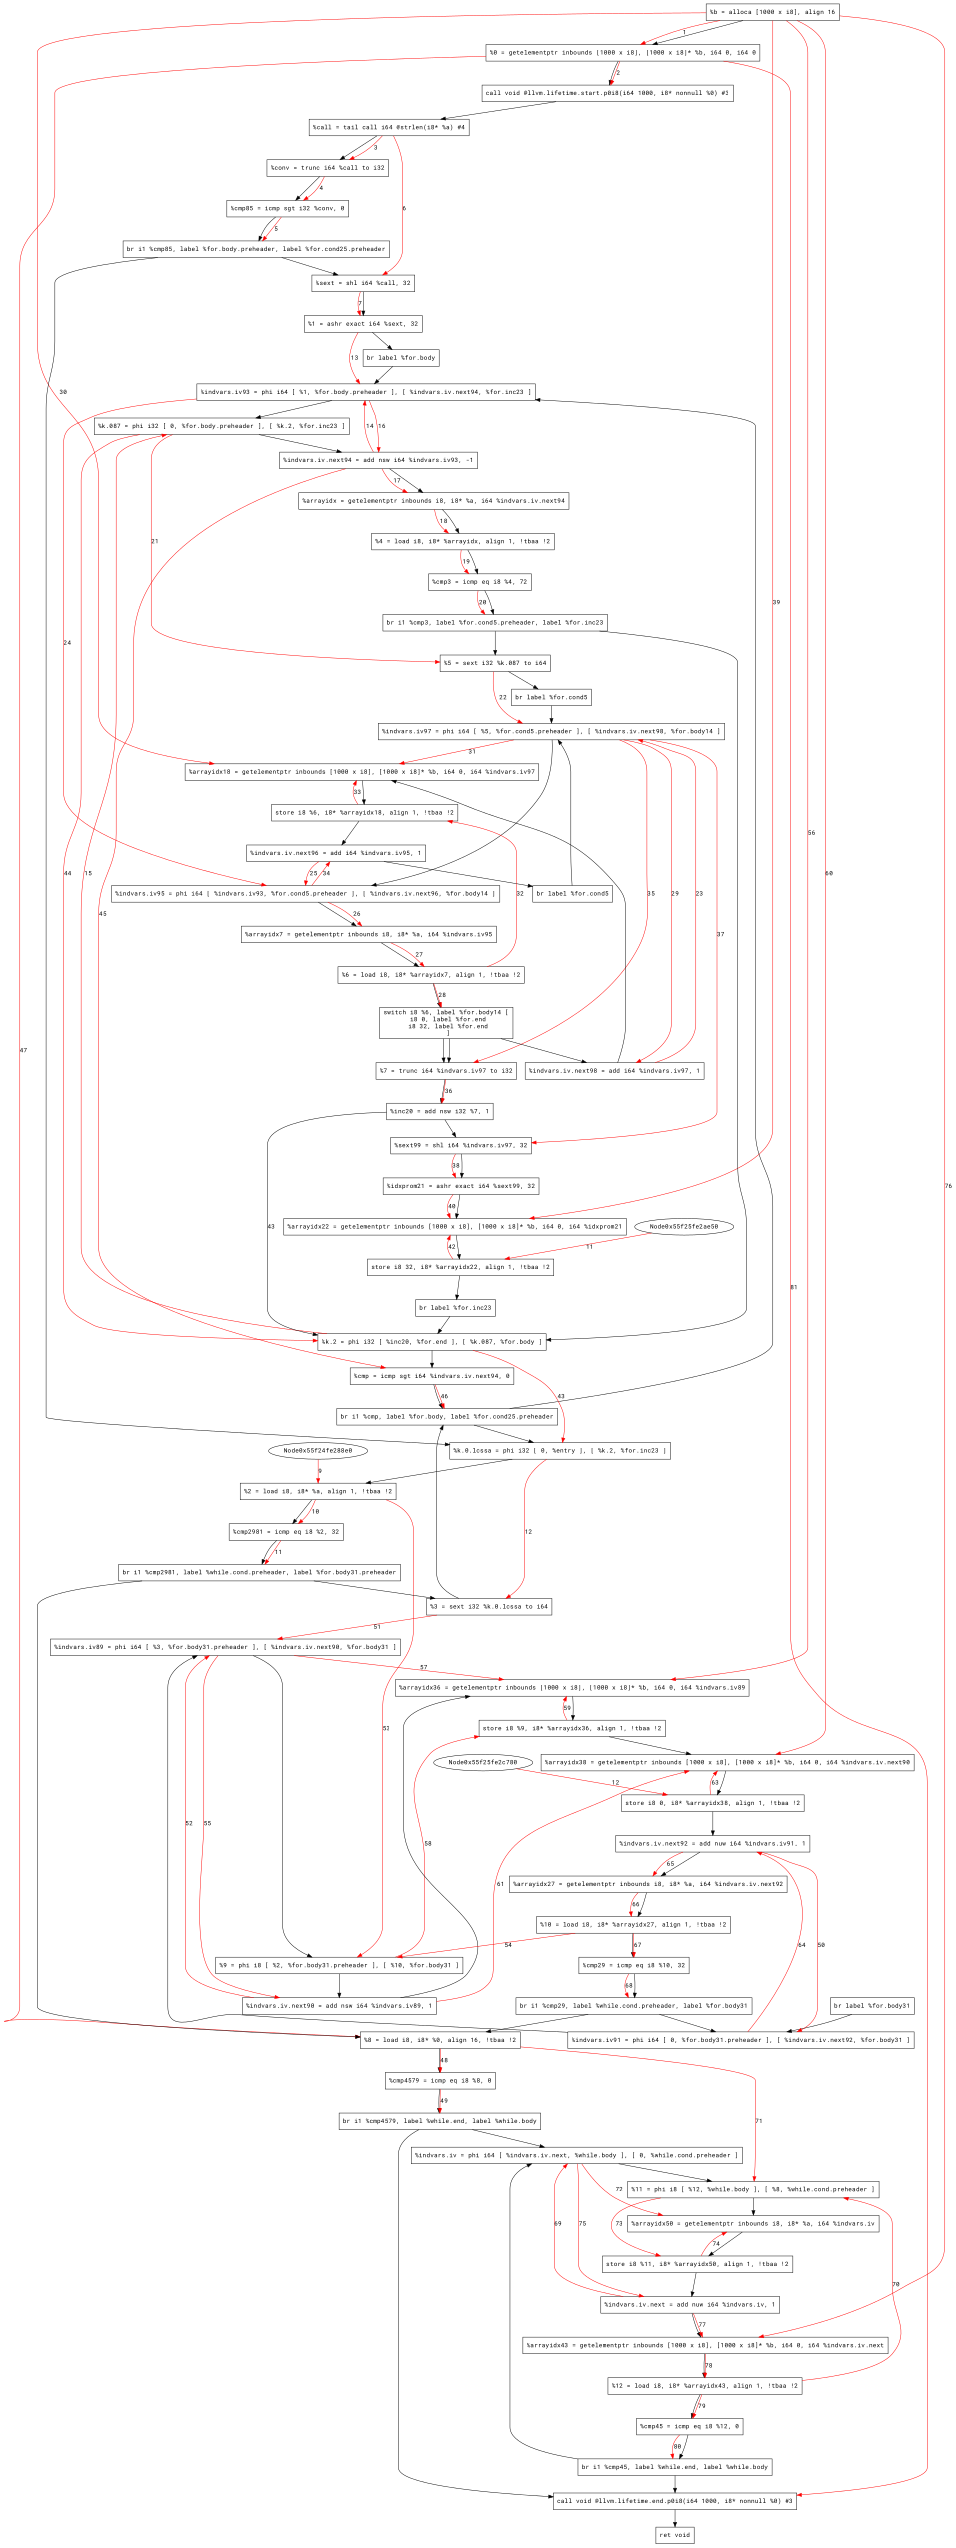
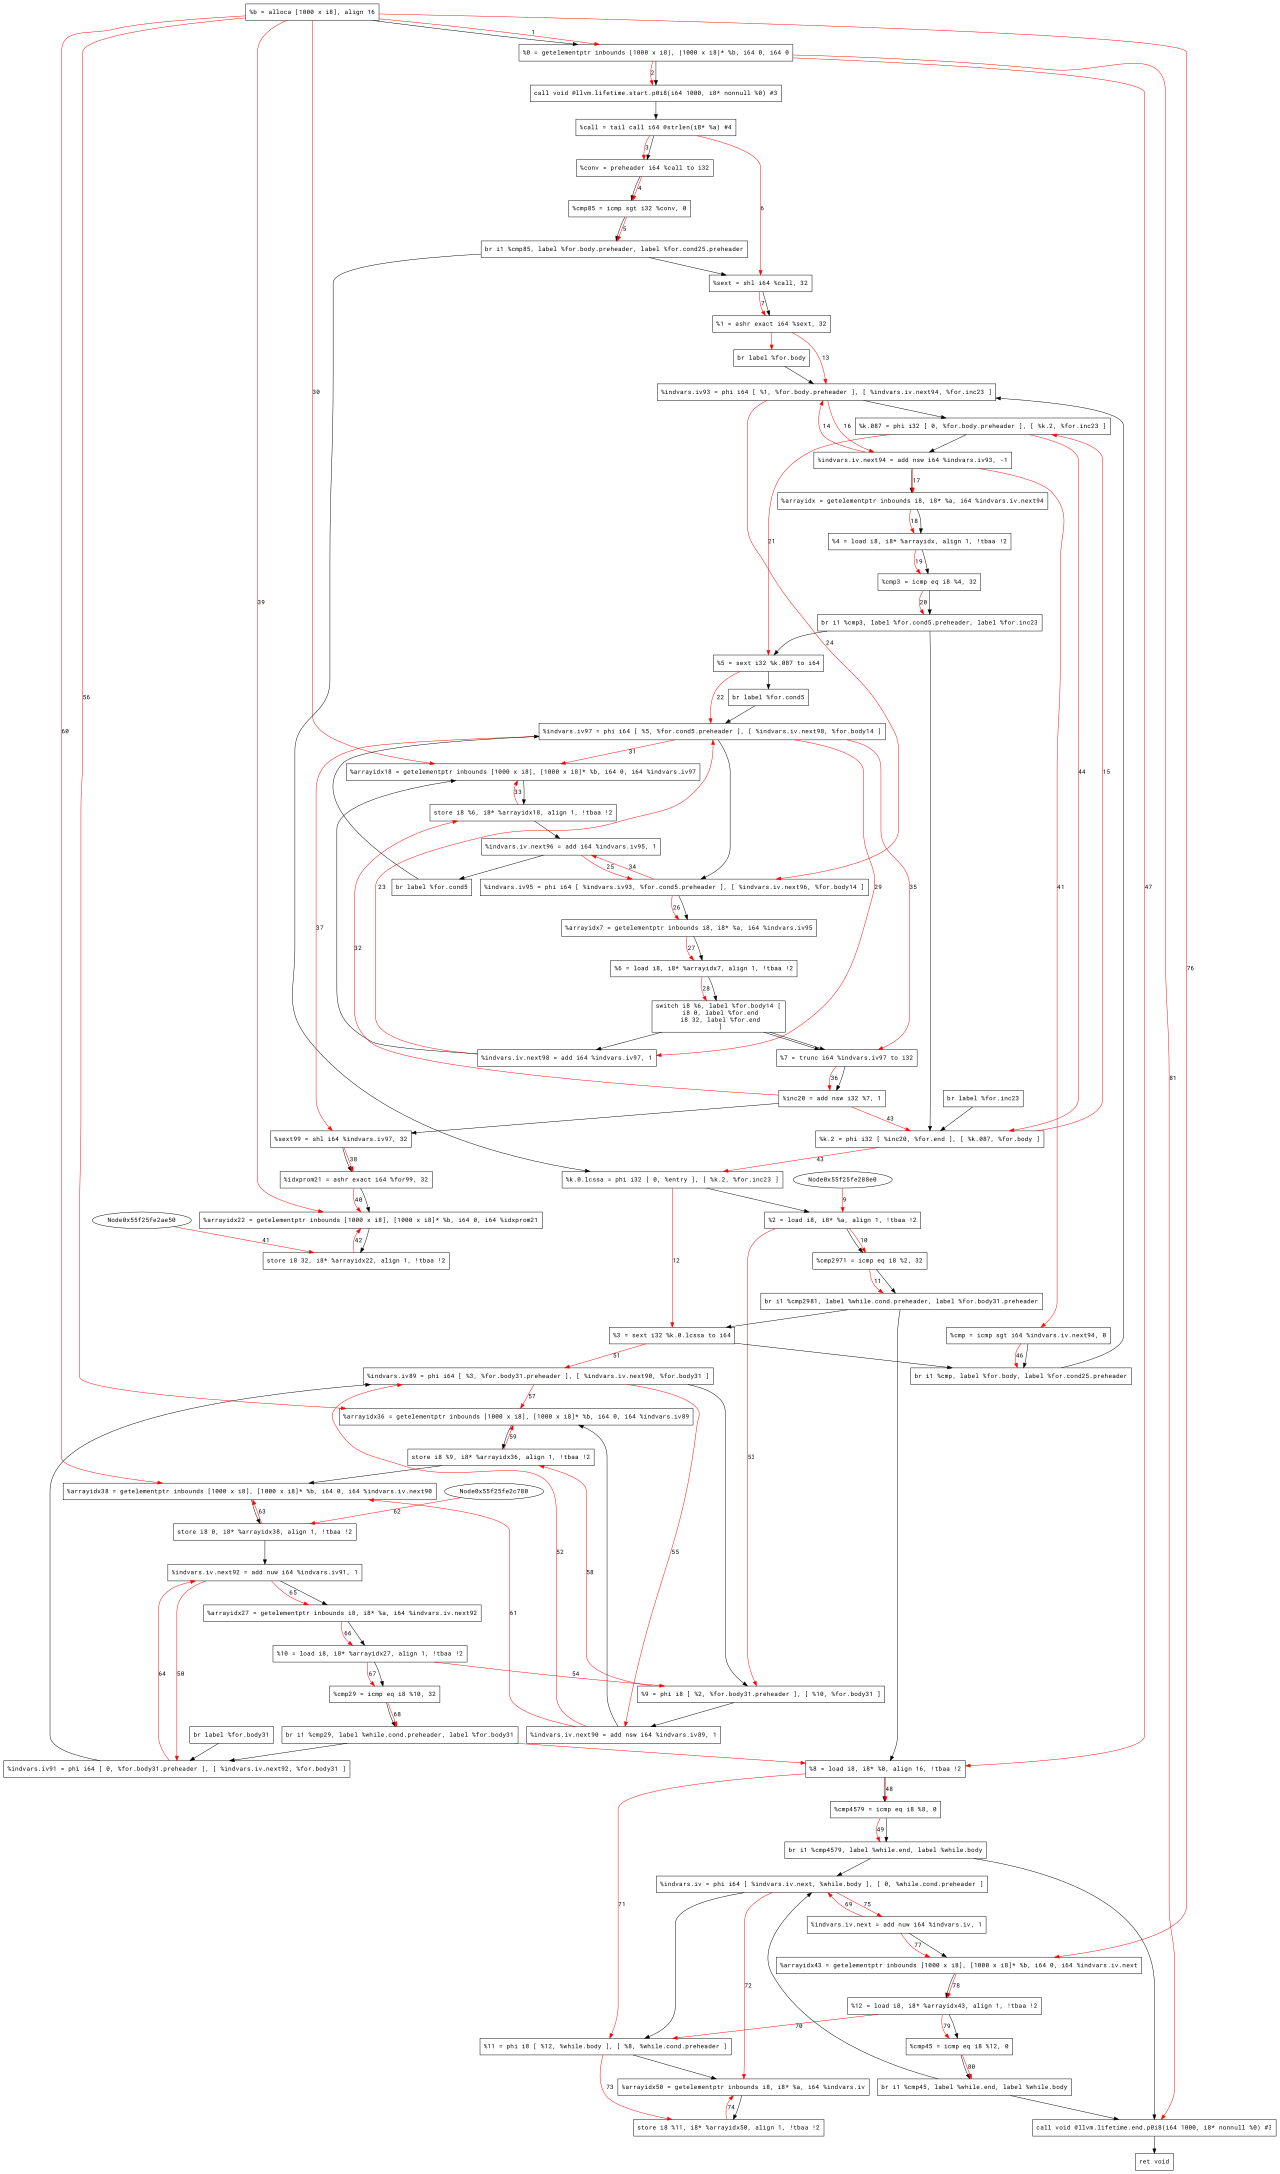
node "%conv = trunc i64 %call to i32": label "%conv = trunc i64 %call to i32" -> "%conv = preheader i64 %call to i32"
edge "%1 = ashr exact i64 %sext, 32" -> "br label %for.body": color black -> red
node "%cmp3 = icmp eq i8 %4, 72": label "%cmp3 = icmp eq i8 %4, 72" -> "%cmp3 = icmp eq i8 %4, 32"
edge "%6 = load i8, i8* %arrayidx7, align 1, !tbaa !2" -> "store i8 %6, i8* %arrayidx18, align 1, !tbaa !2": now "%inc20 = add nsw i32 %7, 1" -> "store i8 %6, i8* %arrayidx18, align 1, !tbaa !2"
edge "%indvars.iv.next94 = add nsw i64 %indvars.iv93, -1" -> "%cmp = icmp sgt i64 %indvars.iv.next94, 0": label "45" -> "41"
node "%idxprom21 = ashr exact i64 %sext99, 32": label "%idxprom21 = ashr exact i64 %sext99, 32" -> "%idxprom21 = ashr exact i64 %for99, 32"
edge "%inc20 = add nsw i32 %7, 1" -> "%k.2 = phi i32 [ %inc20, %for.end ], [ %k.087, %for.body ]": color black -> red
edge "Node0x55f25fe2ae50" -> "store i8 32, i8* %arrayidx22, align 1, !tbaa !2": label "11" -> "41"
edge "store i8 32, i8* %arrayidx22, align 1, !tbaa !2" -> "br label %for.inc23": removed
edge "%k.2 = phi i32 [ %inc20, %for.end ], [ %k.087, %for.body ]" -> "%cmp = icmp sgt i64 %indvars.iv.next94, 0": removed
edge "br i1 %cmp, label %for.body, label %for.cond25.preheader" -> "%k.0.lcssa = phi i32 [ 0, %entry ], [ %k.2, %for.inc23 ]": removed
node "Node0x55f24fe288e0": label "Node0x55f24fe288e0" -> "Node0x55f25fe288e0"
node "%cmp2981 = icmp eq i8 %2, 32": label "%cmp2981 = icmp eq i8 %2, 32" -> "%cmp2971 = icmp eq i8 %2, 32"
edge "Node0x55f25fe2c780" -> "store i8 0, i8* %arrayidx38, align 1, !tbaa !2": label "12" -> "62"
edge "br i1 %cmp29, label %while.cond.preheader, label %for.body31" -> "%8 = load i8, i8* %0, align 16, !tbaa !2": color black -> red
edge "store i8 %11, i8* %arrayidx50, align 1, !tbaa !2" -> "%indvars.iv.next = add nuw i64 %indvars.iv, 1": removed
